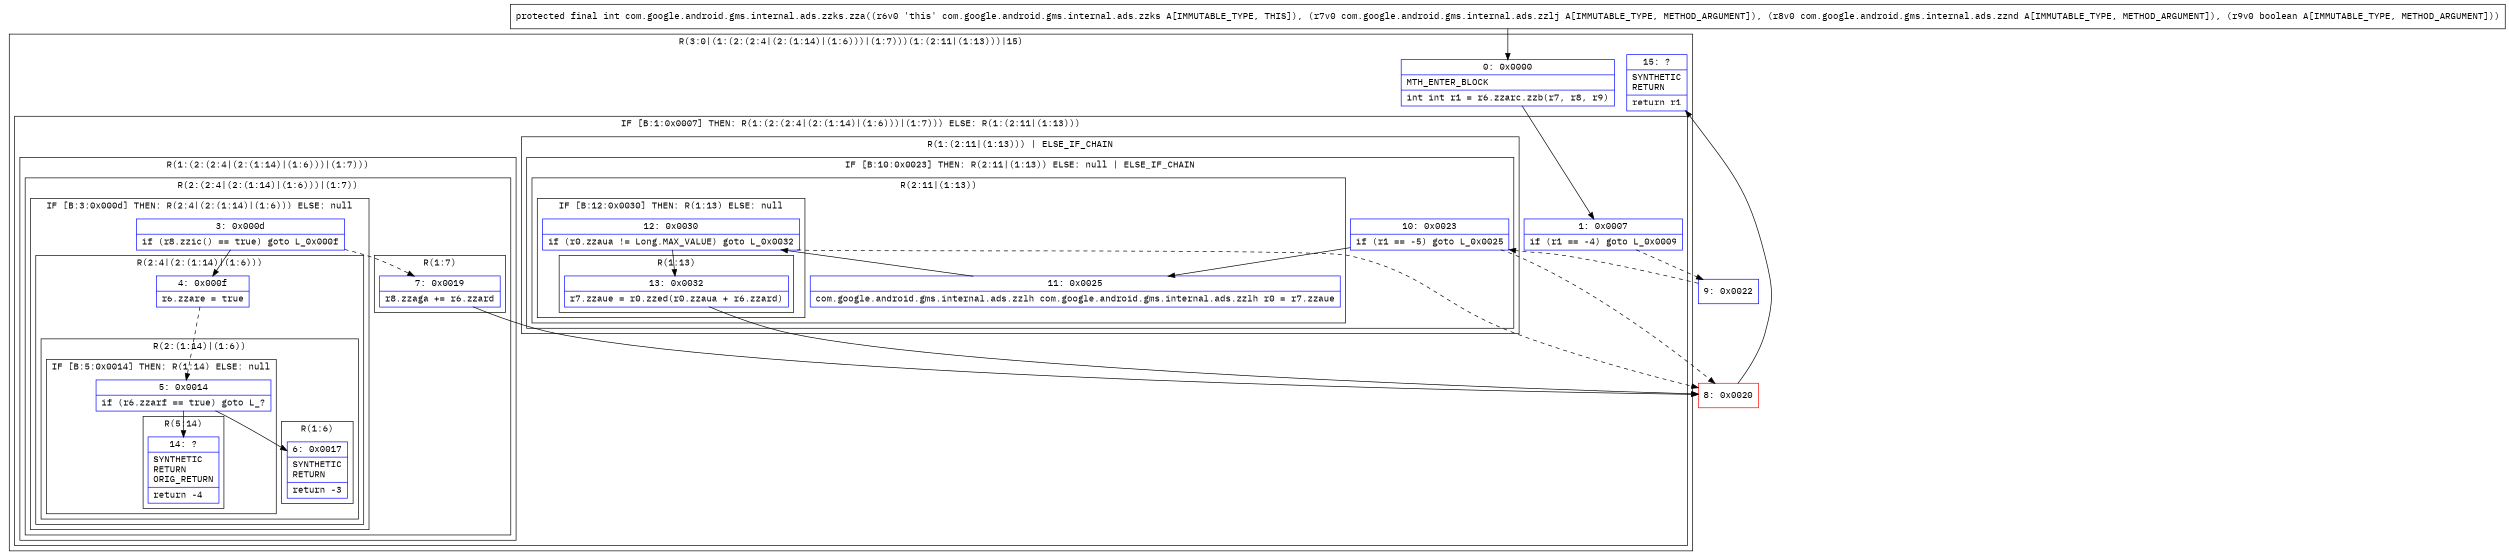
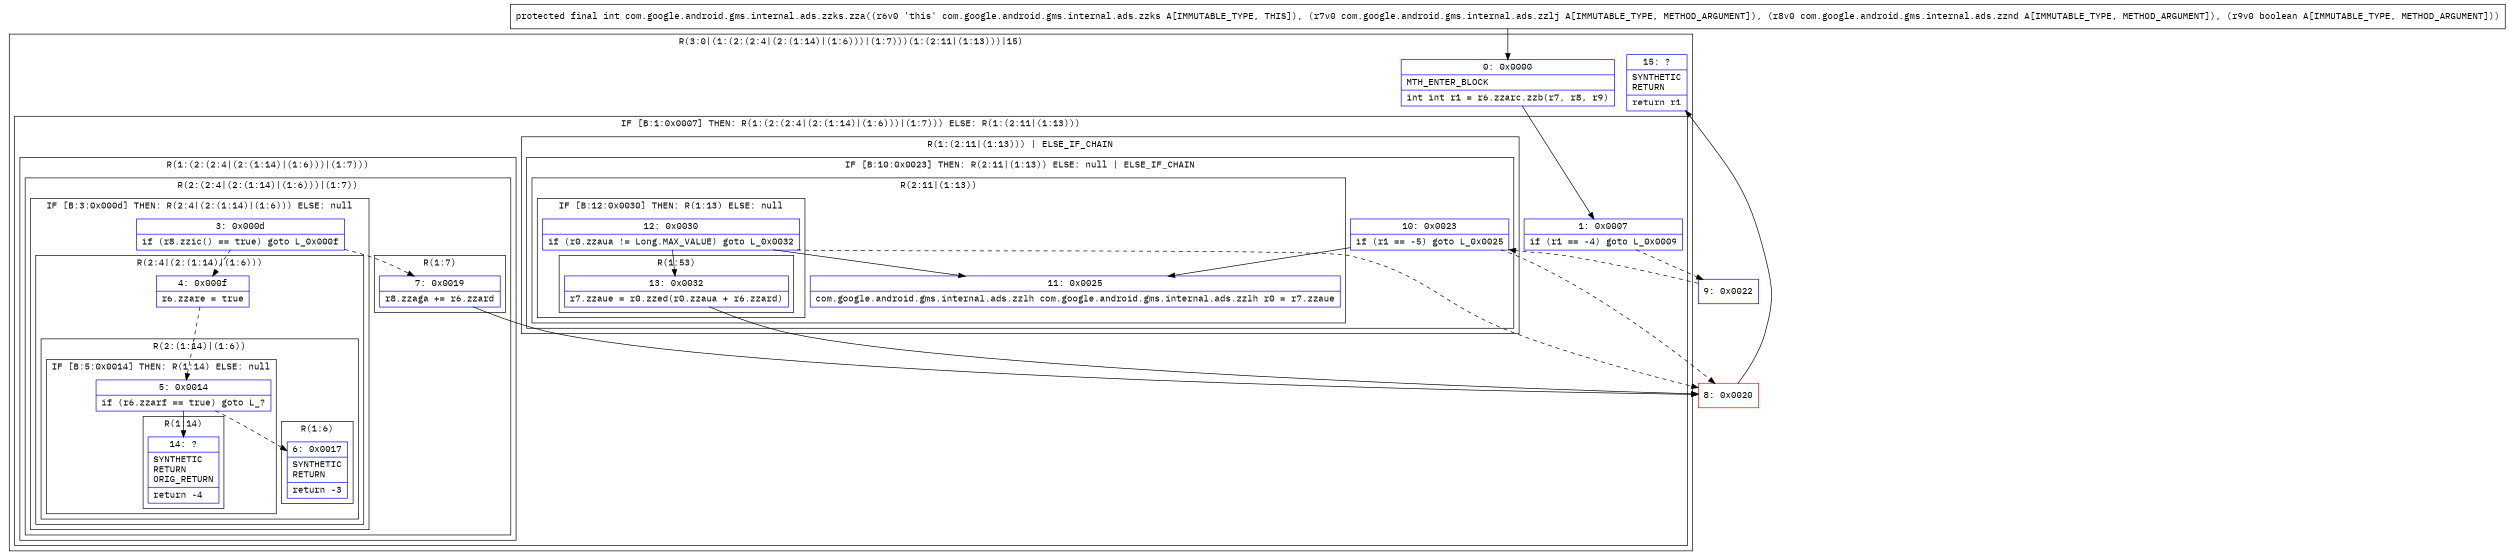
edge "3: 0x000d" -> "4: 0x000f": style solid -> dashed
cluster "R(1:13)": label "R(1:13)" -> "R(1:53)"
edge "11: 0x0025" -> "12: 0x0030": reversed
cluster "R(5:14)": label "R(5:14)" -> "R(1:14)"
edge "5: 0x0014" -> "6: 0x0017": style solid -> dashed
